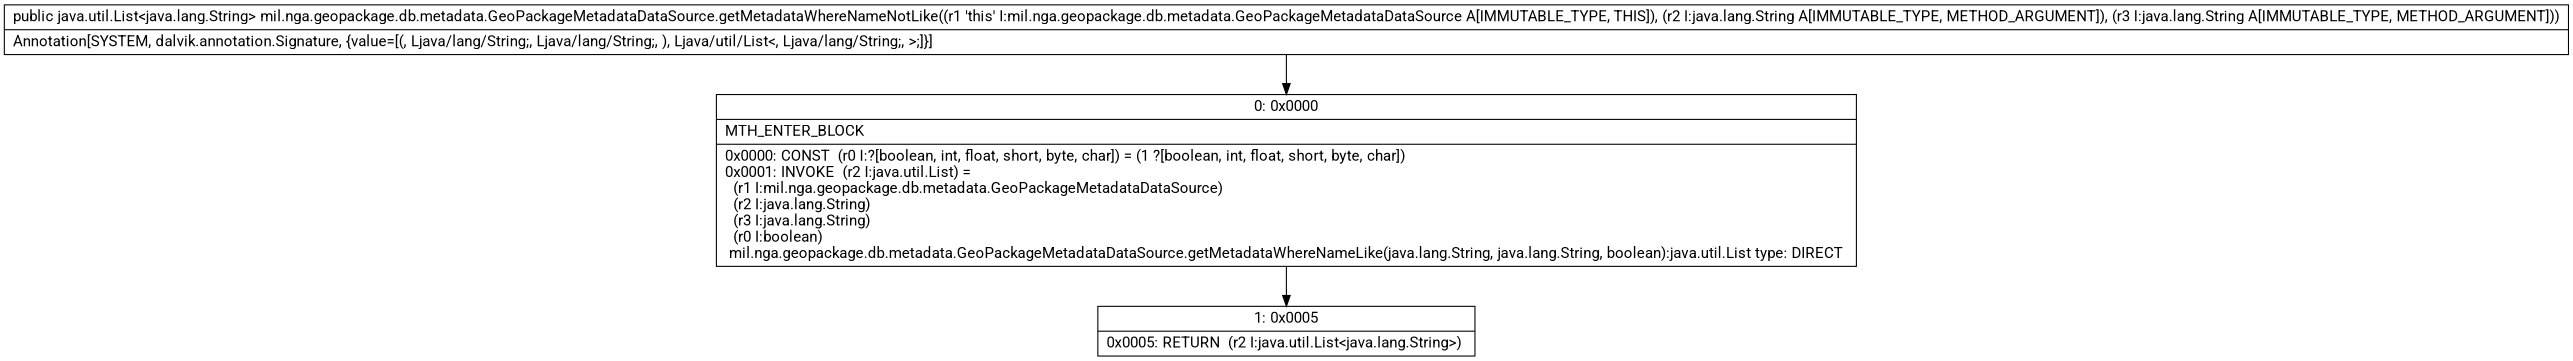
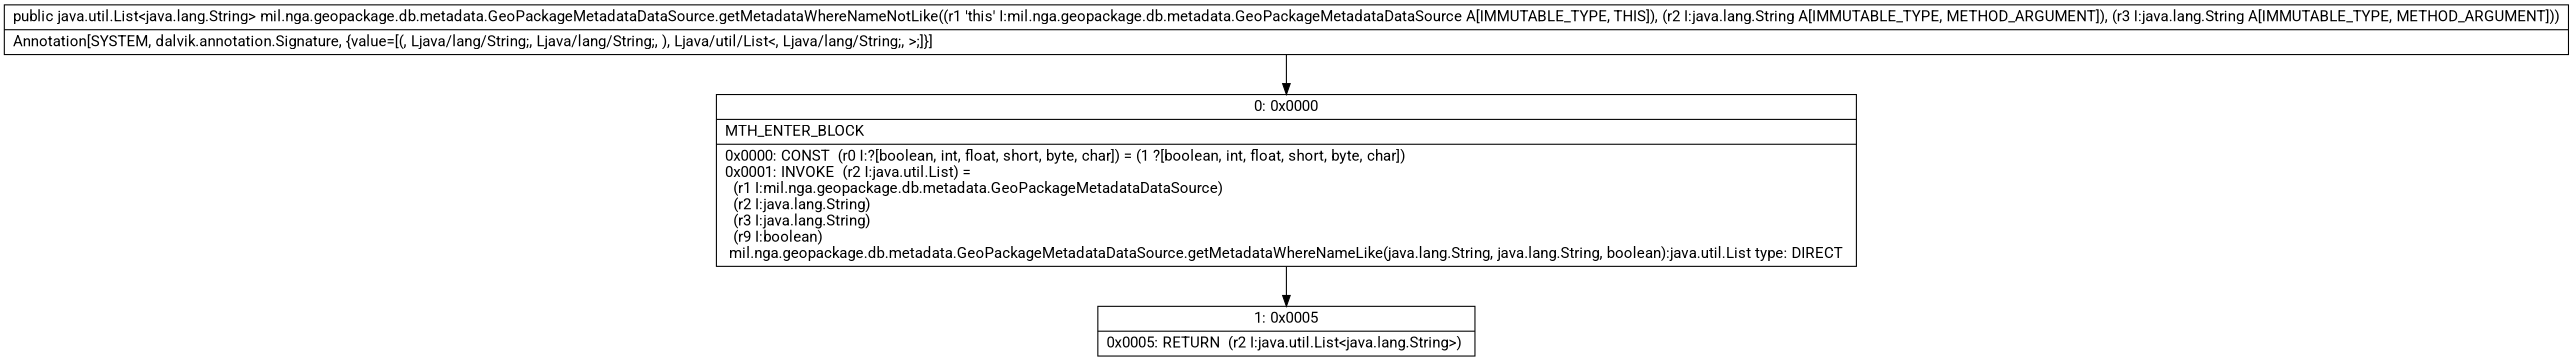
node "0: 0x0000": text "(r0 I:boolean)" -> "(r9 I:boolean)"
